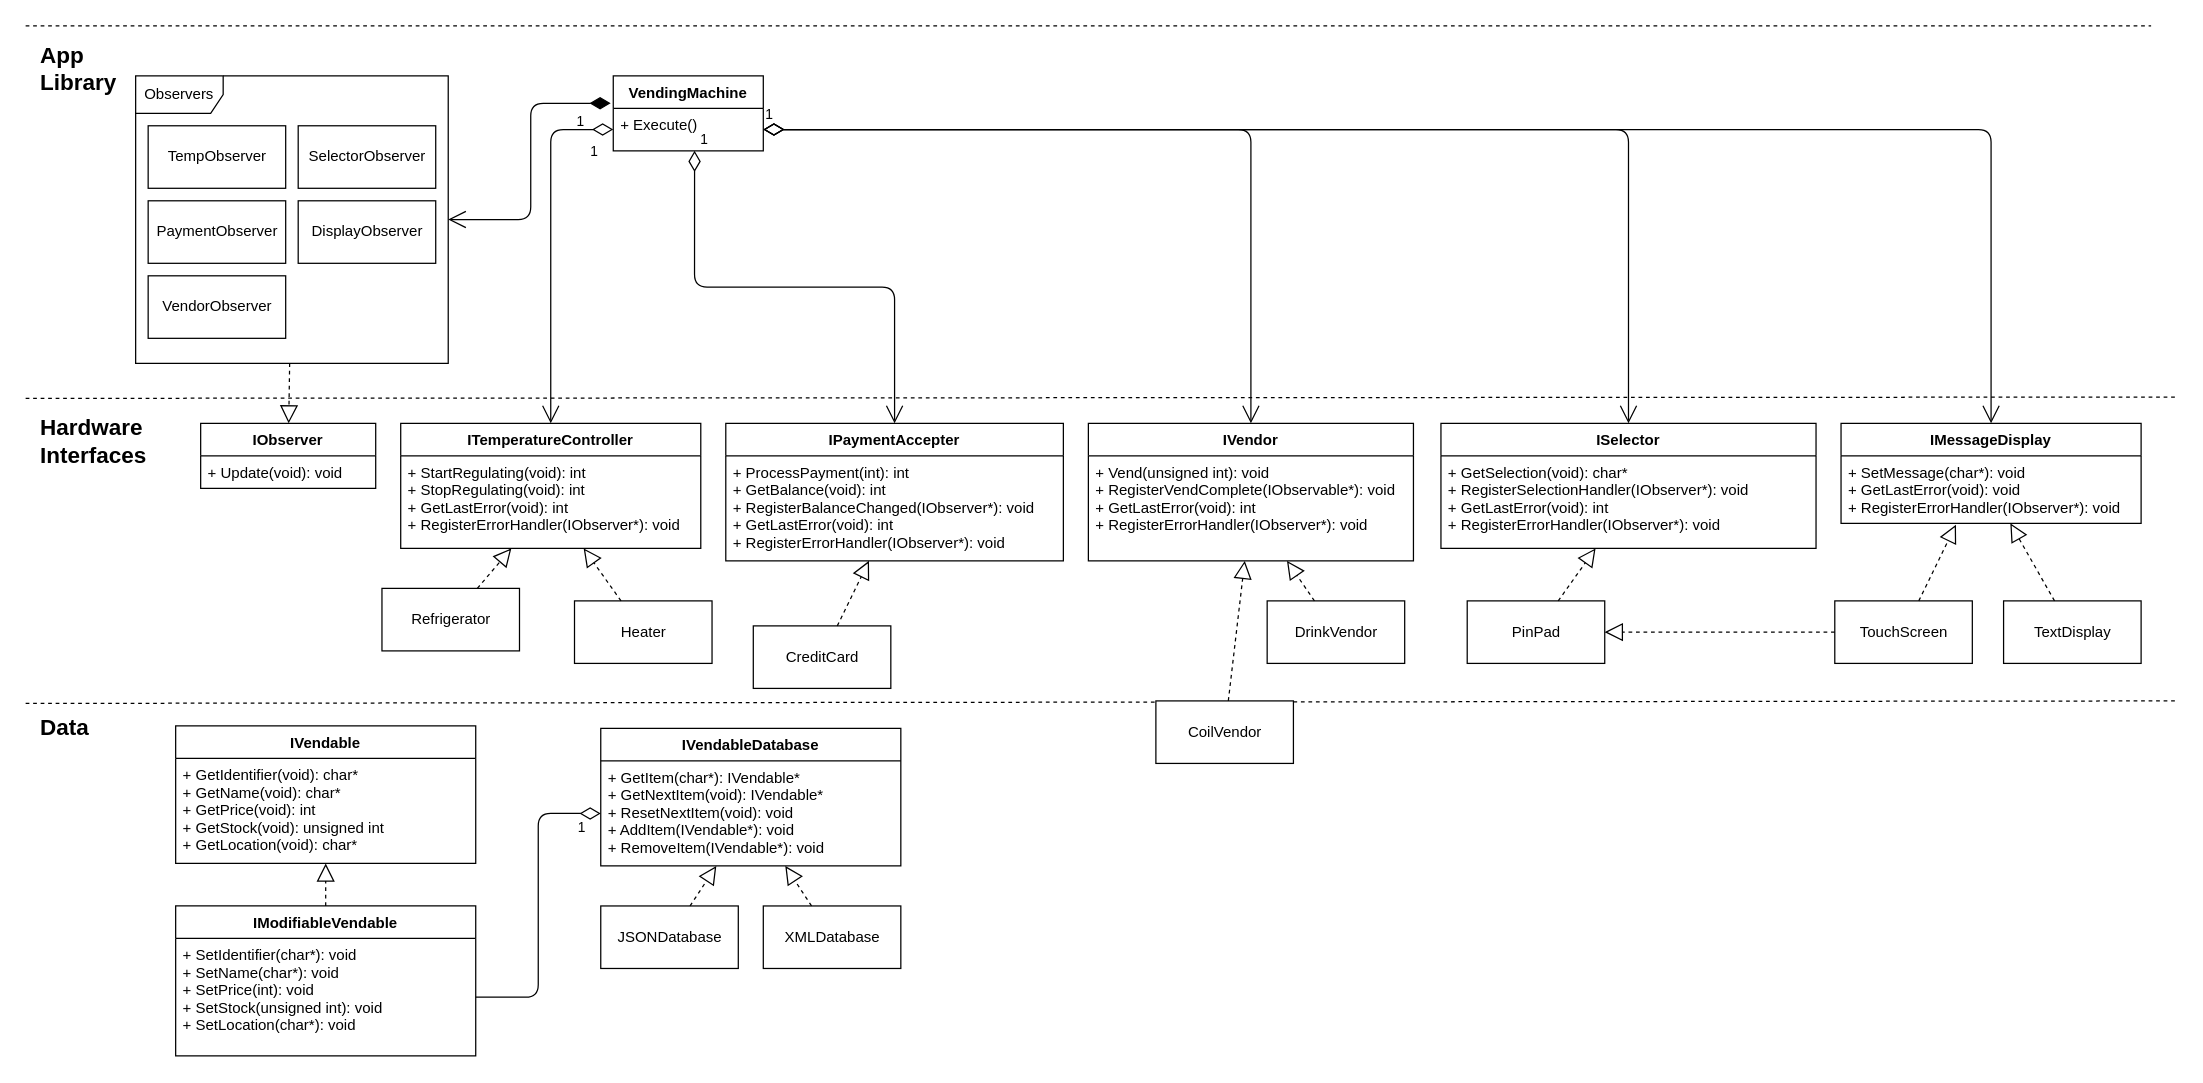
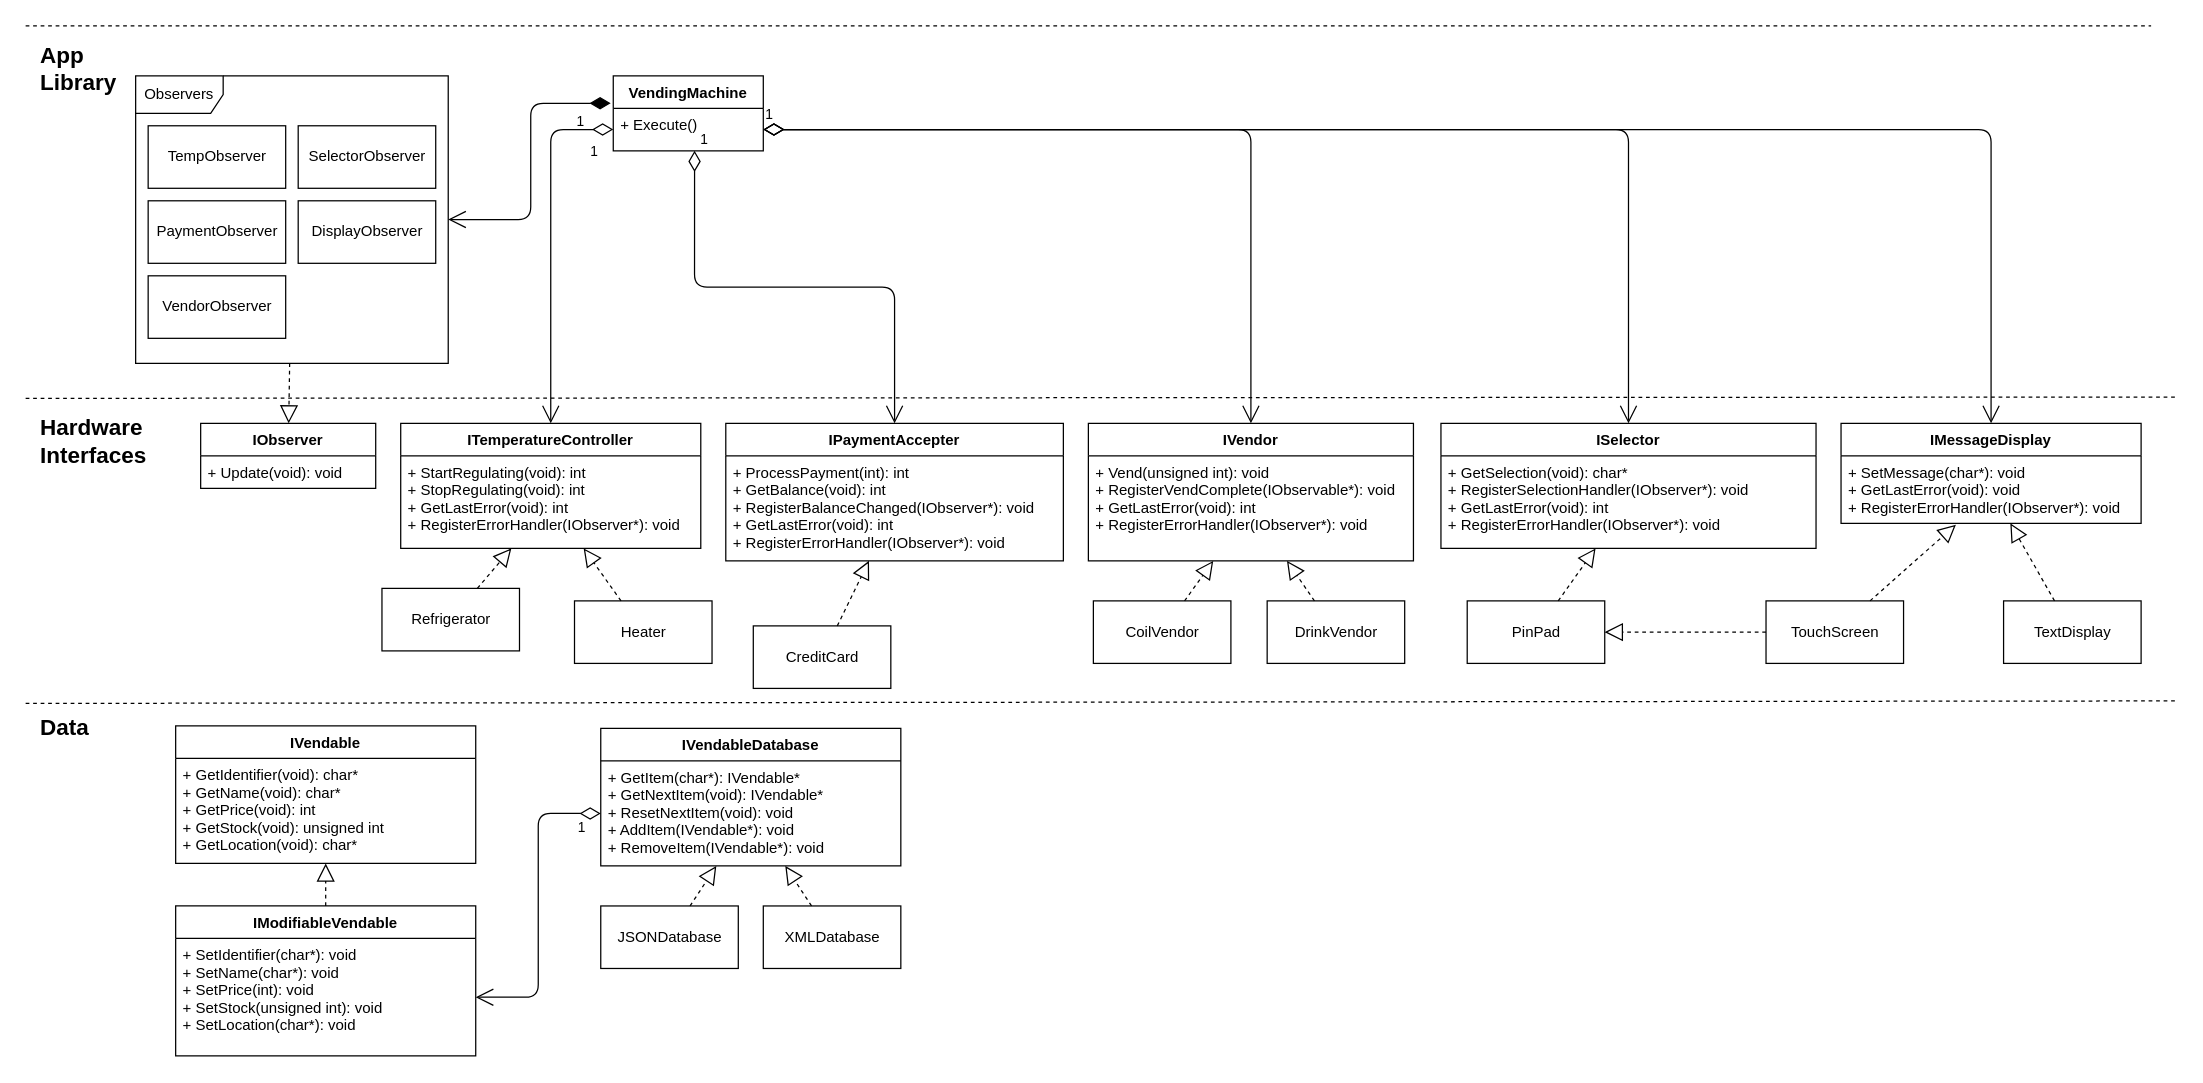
node "TouchScreen": moved (1903, 632) -> (1834, 632)
node "CoilVendor": moved (1224, 732) -> (1162, 632)
edge "+ SetIdentifier(char*): void + SetName(char*): void + SetPrice(int): void + SetStock(unsigned int): void + SetLocation(char*): void" -> "+ GetItem(char*): IVendable* + GetNextItem(void): IVendable* + ResetNextItem(void): void + AddItem(IVendable*): void + RemoveItem(IVendable*): void": arrowhead none -> open
